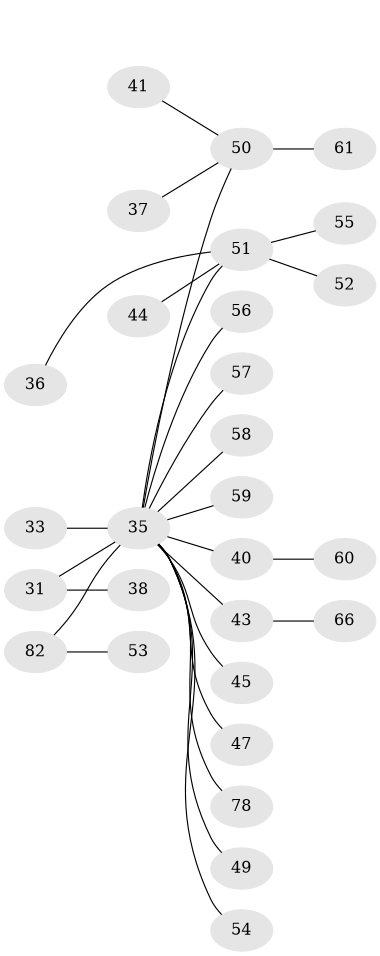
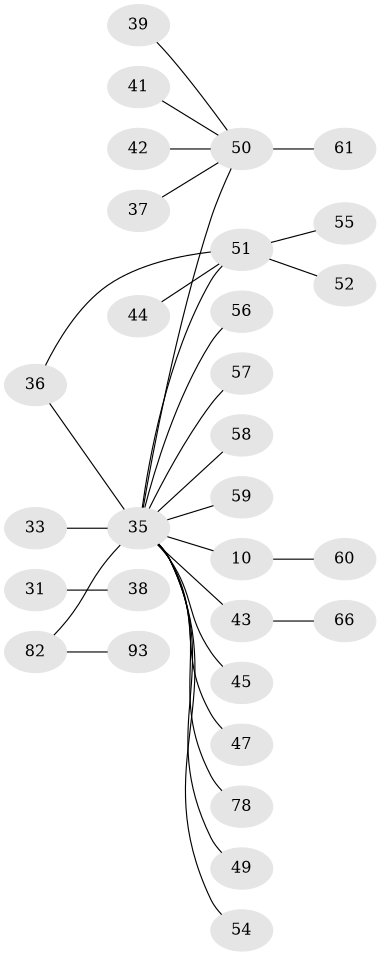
node "39": added
node "42": added
edge "35" -- "31": now "35" -- "36"
node "40": label "40" -> "10"
node "53": label "53" -> "93"
